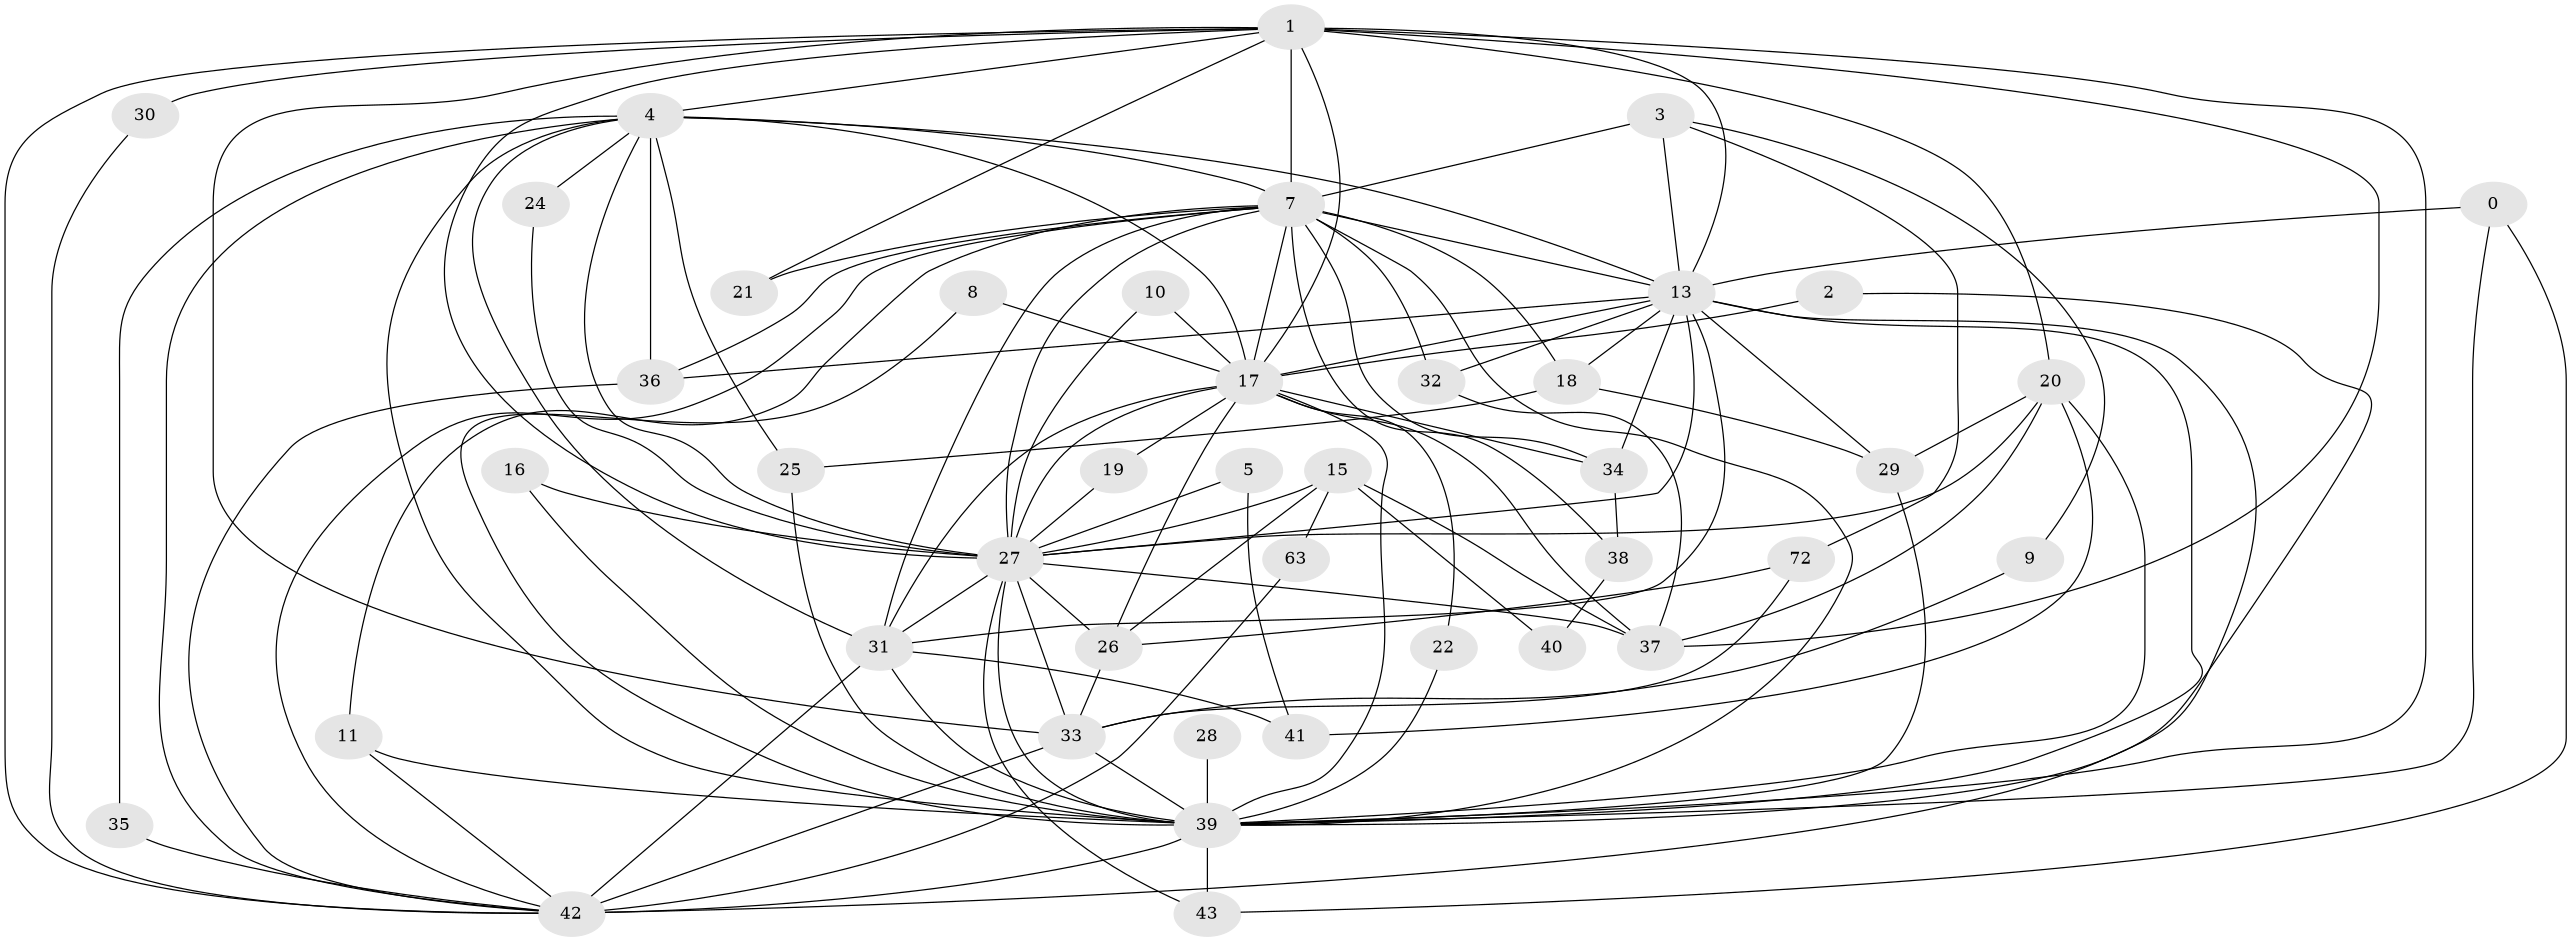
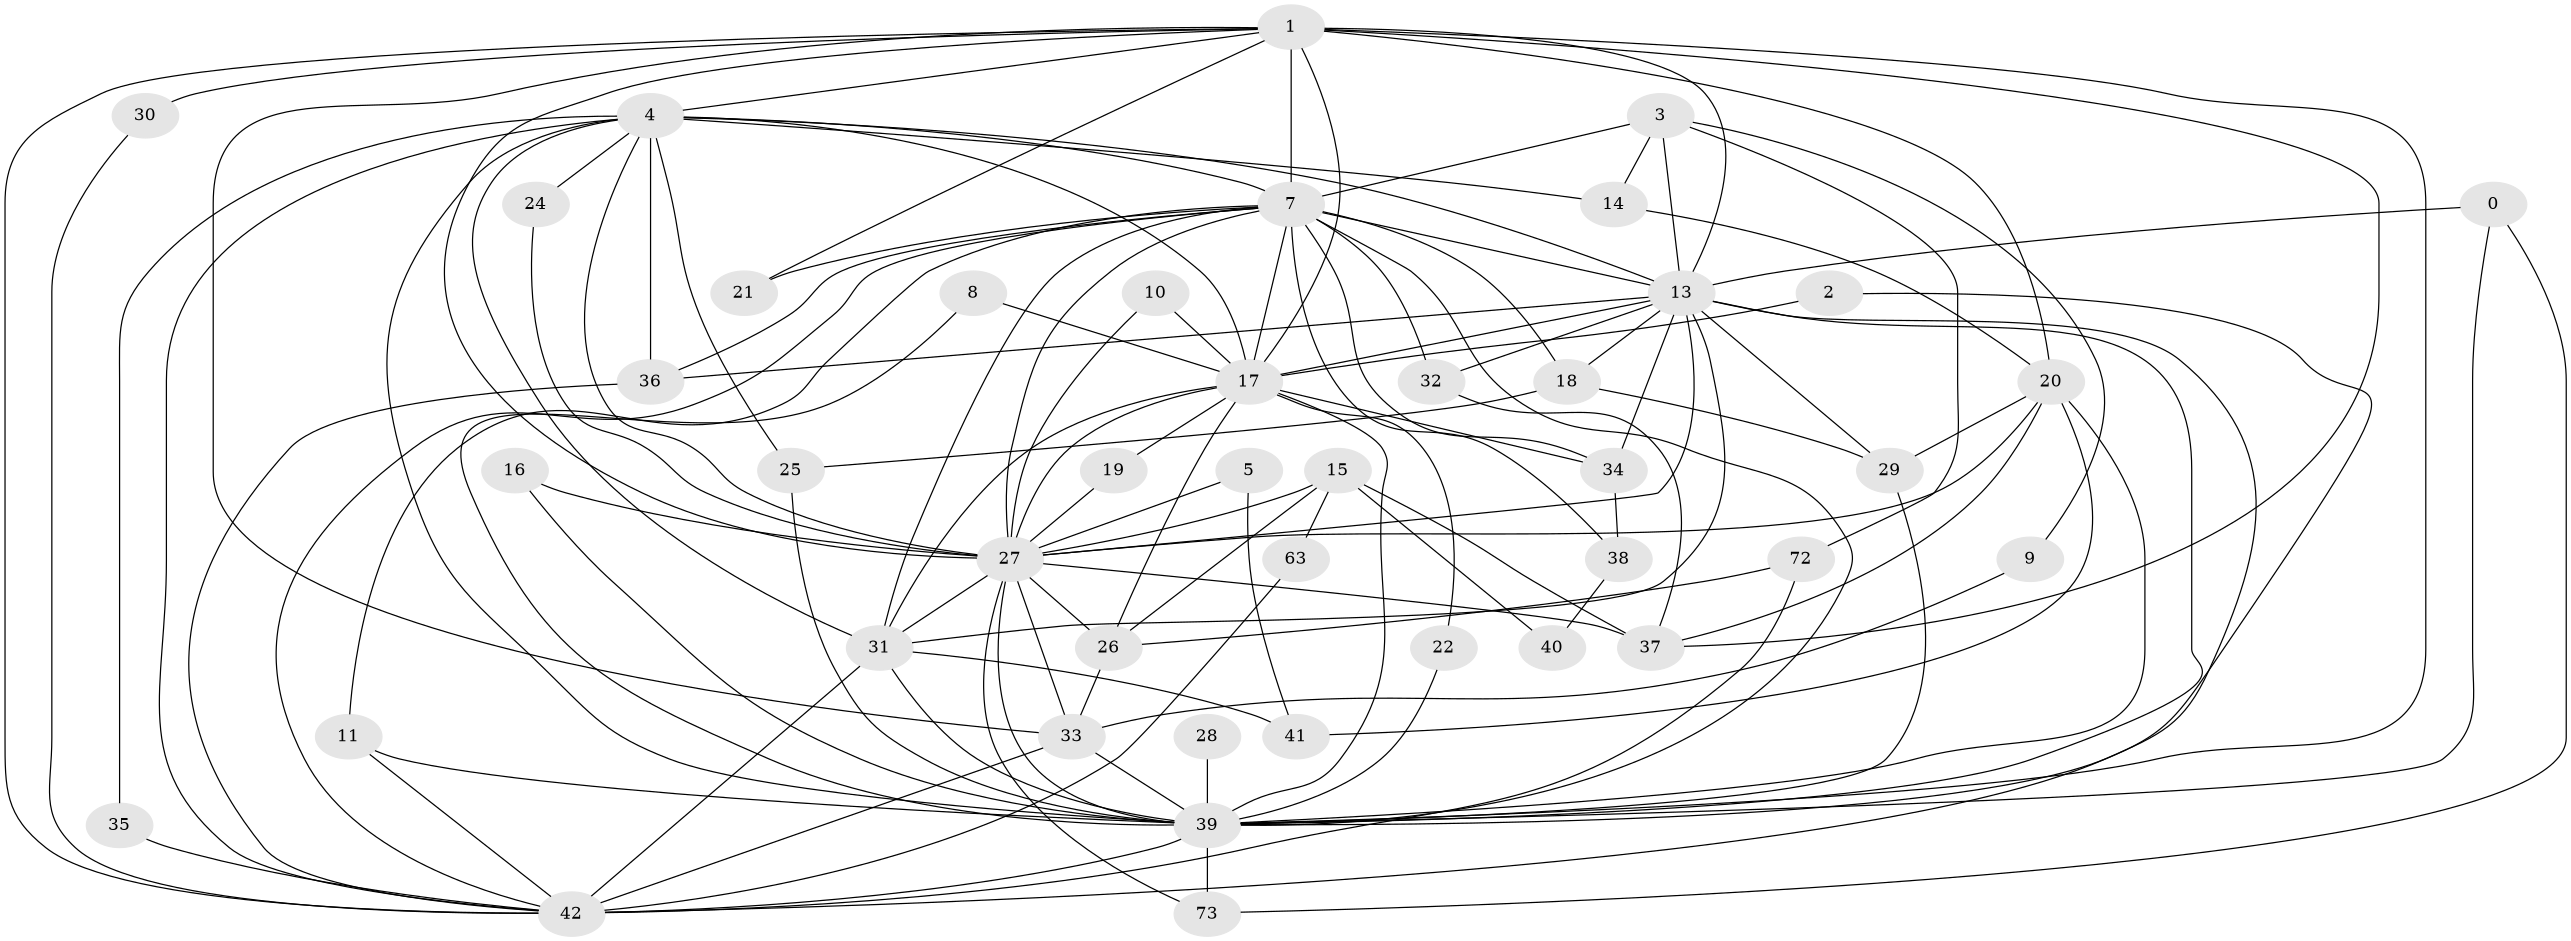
node "14": added
edge "17" -- "37": removed
edge "72" -- "33": now "72" -- "42"
node "43": label "43" -> "73"
